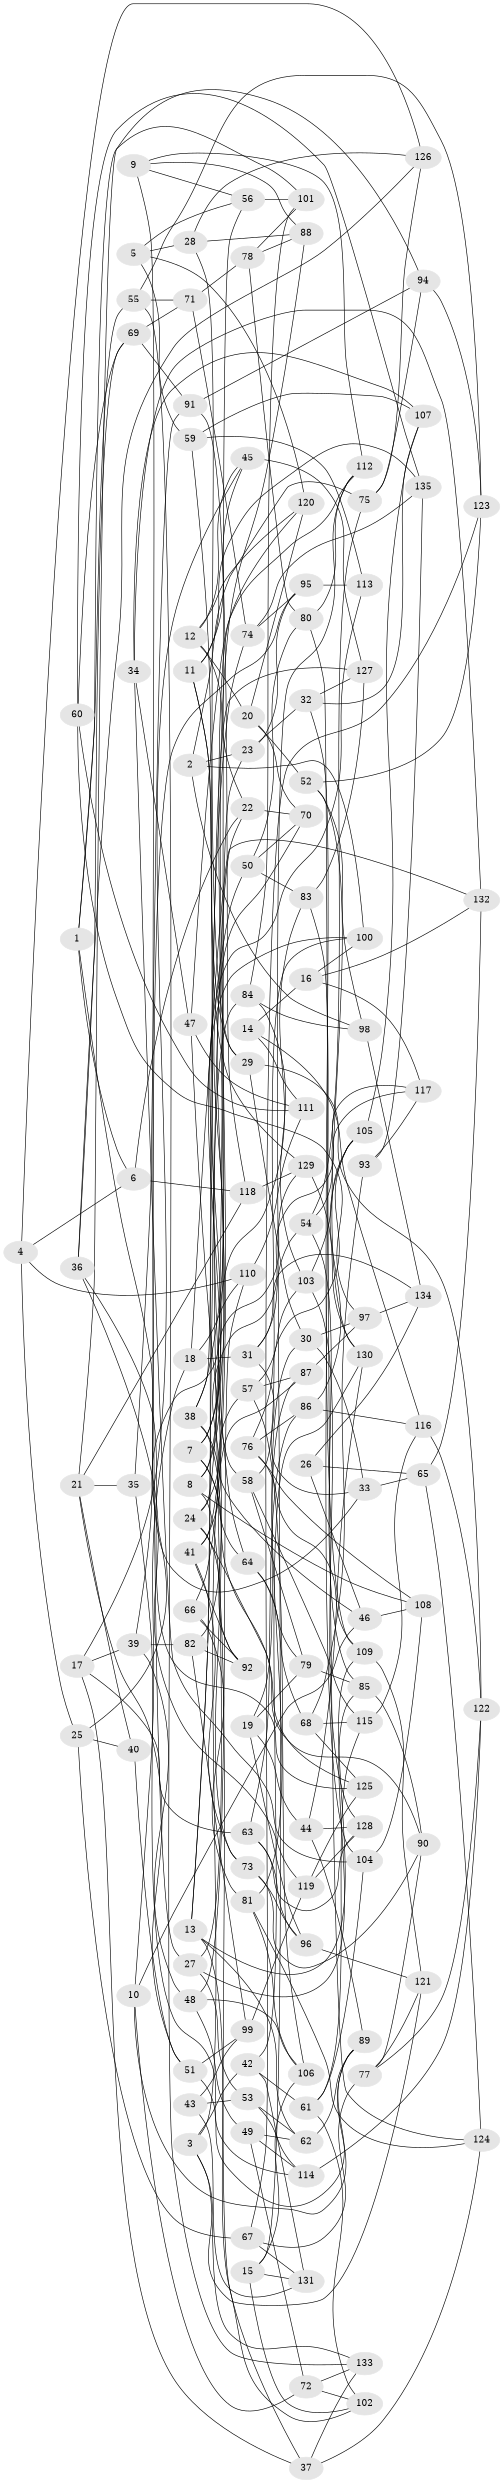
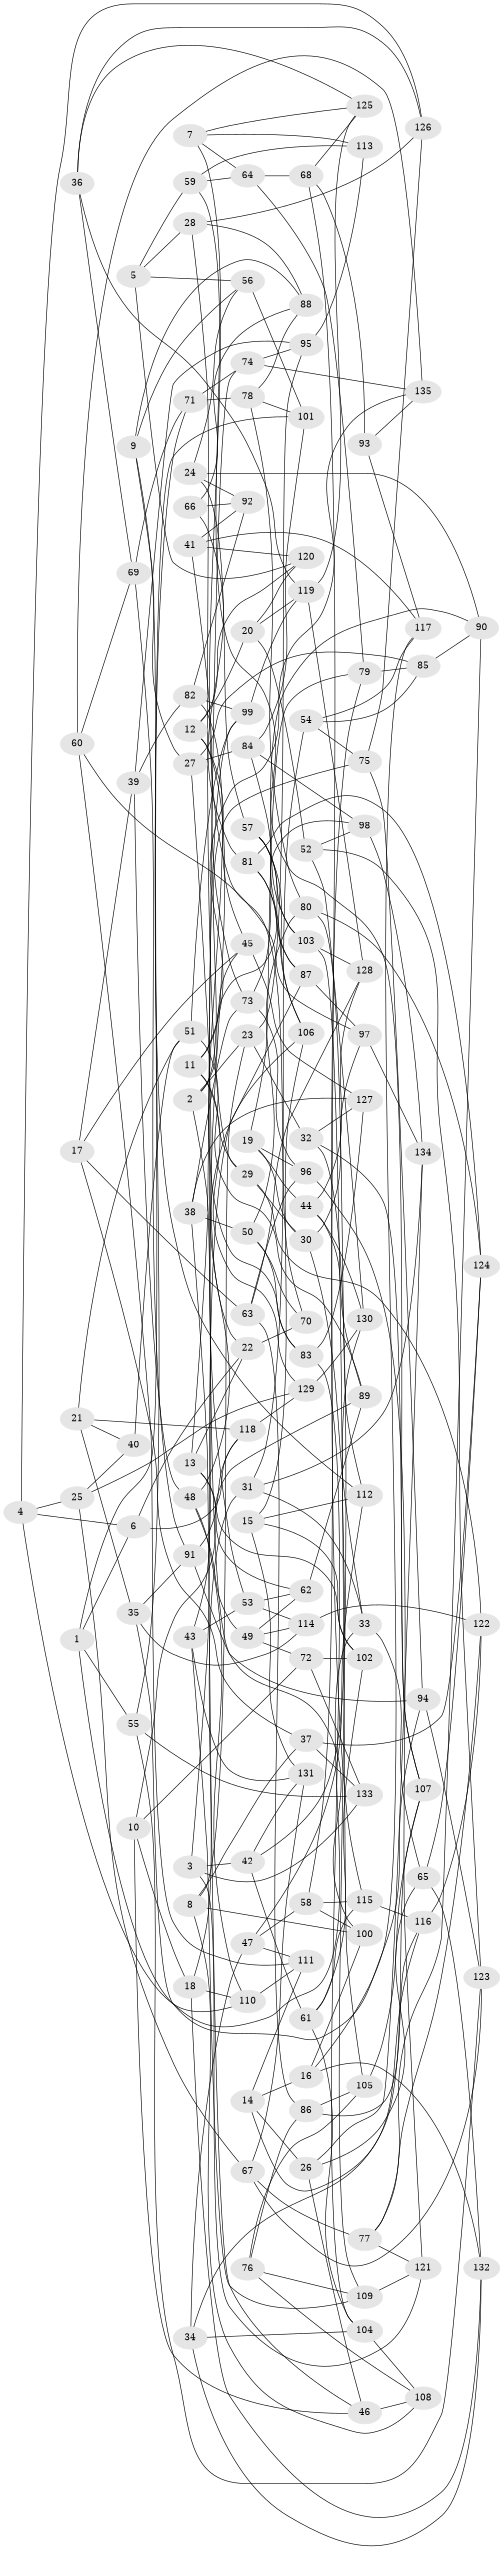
edge "94" -- "21": now "94" -- "35"
edge "20" -- "70": now "20" -- "119"
edge "109" -- "13": now "109" -- "43"
edge "14" -- "26": added
